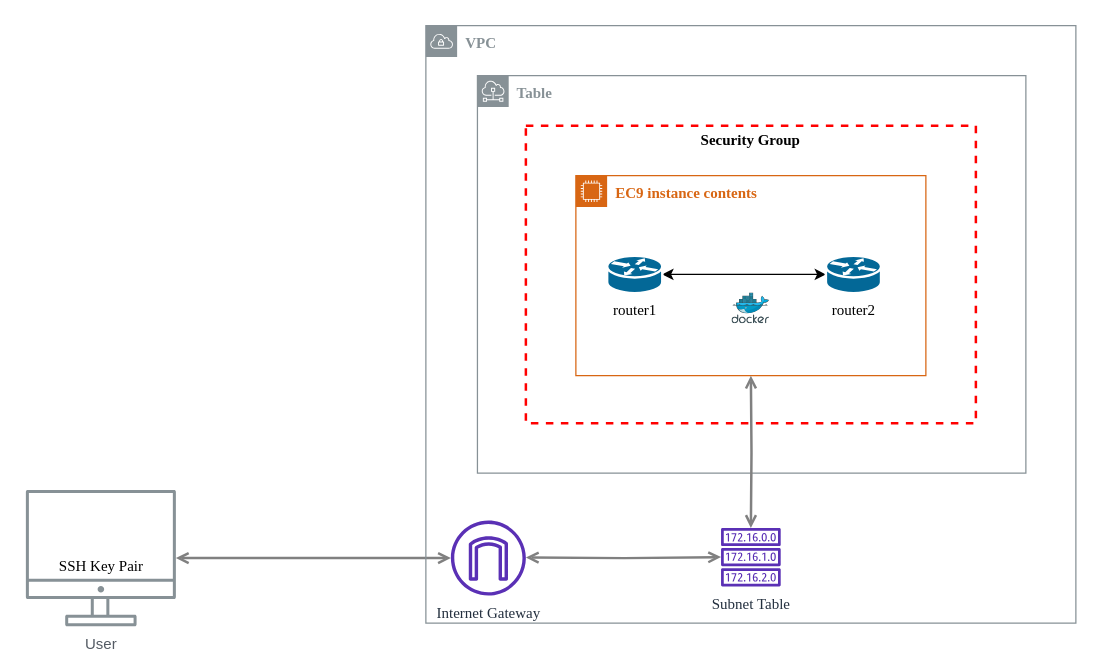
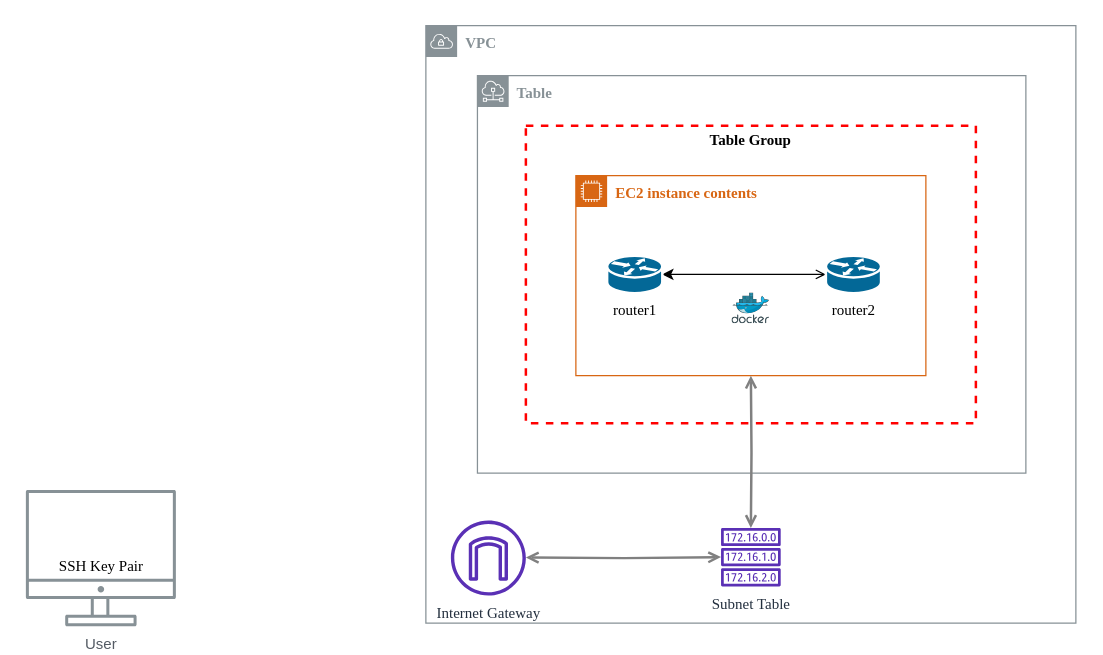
node "Security Group": label "Security Group" -> "Table Group"
node "EC9 instance contents": label "EC9 instance contents" -> "EC2 instance contents"
edge "router1" -- "router2": arrowhead classic -> open
edge "User" -- "Internet Gateway": removed
